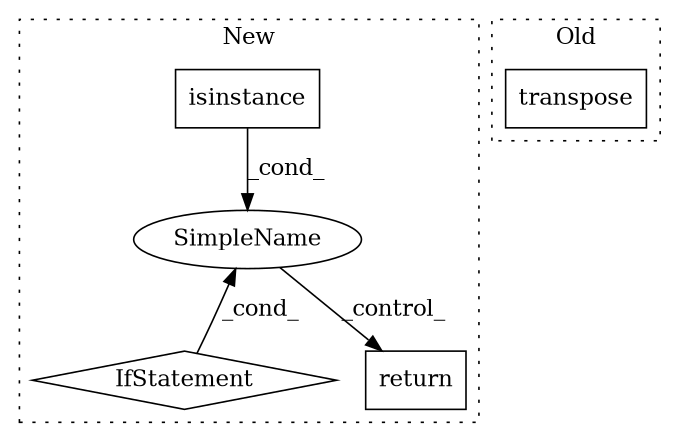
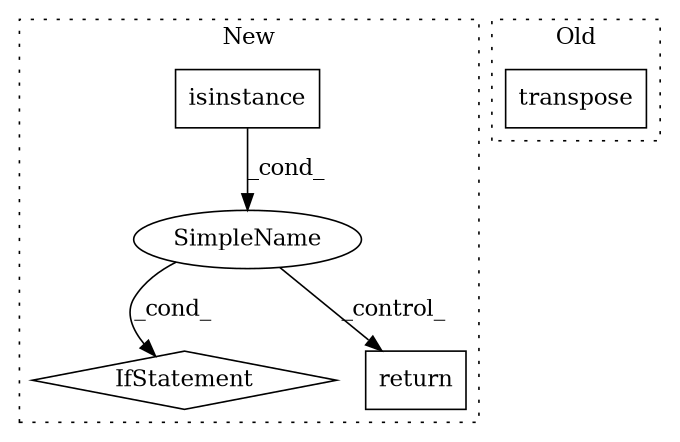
edge "IfStatement" -> "SimpleName": reversed
